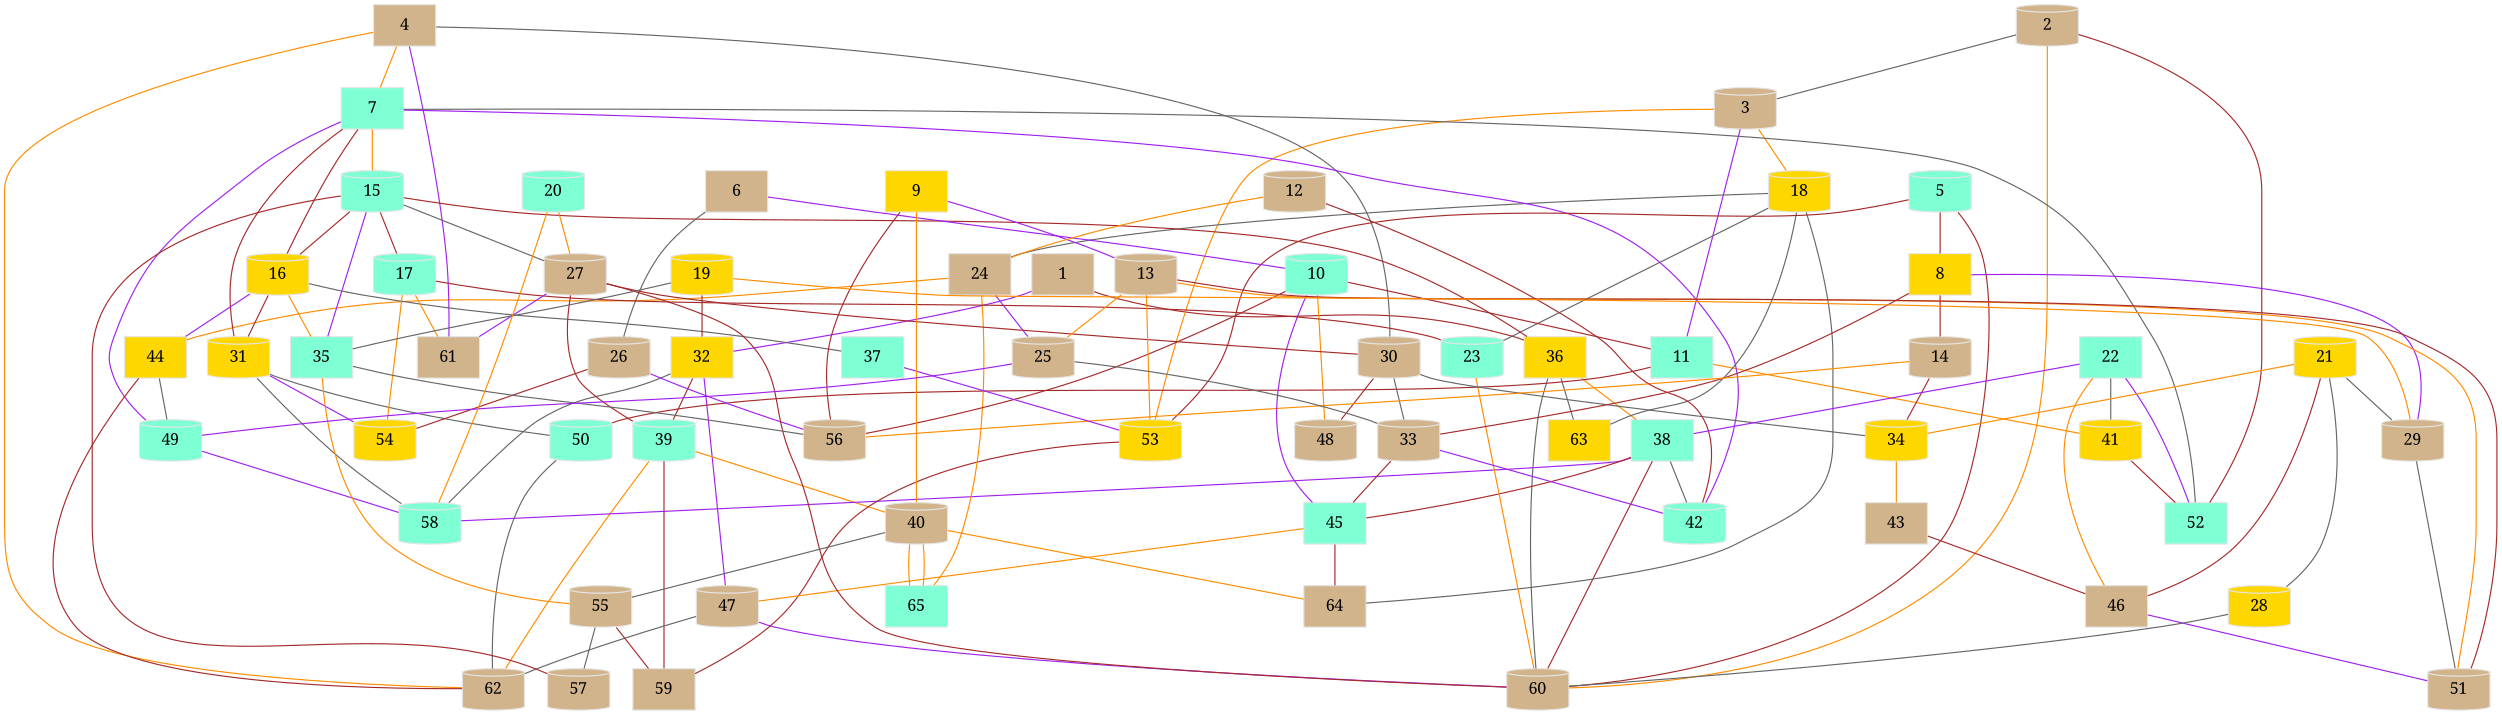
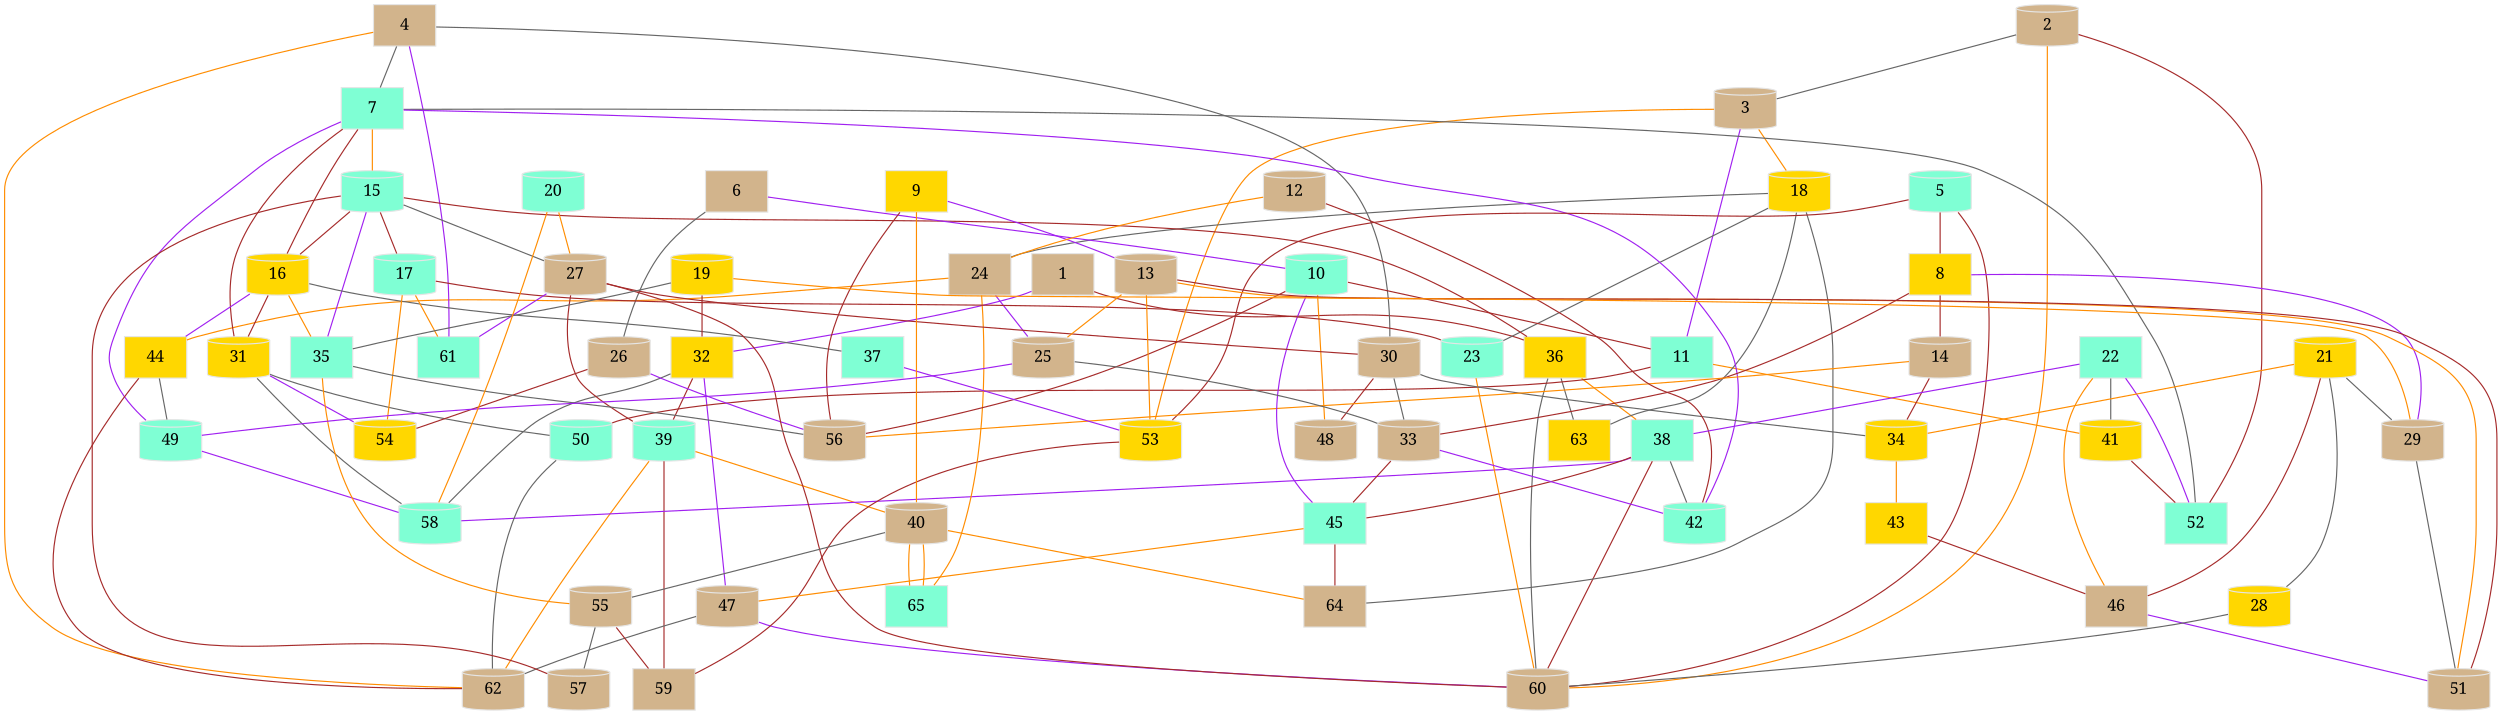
edge "4" -- "7": color darkorange -> gray40
node "61": fillcolor tan -> aquamarine
node "43": fillcolor tan -> gold
